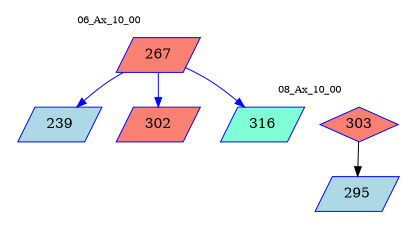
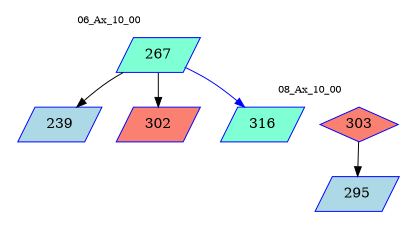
node "267": fillcolor salmon -> aquamarine
edge "267" -> "239": color blue -> black
edge "267" -> "302": color blue -> black
